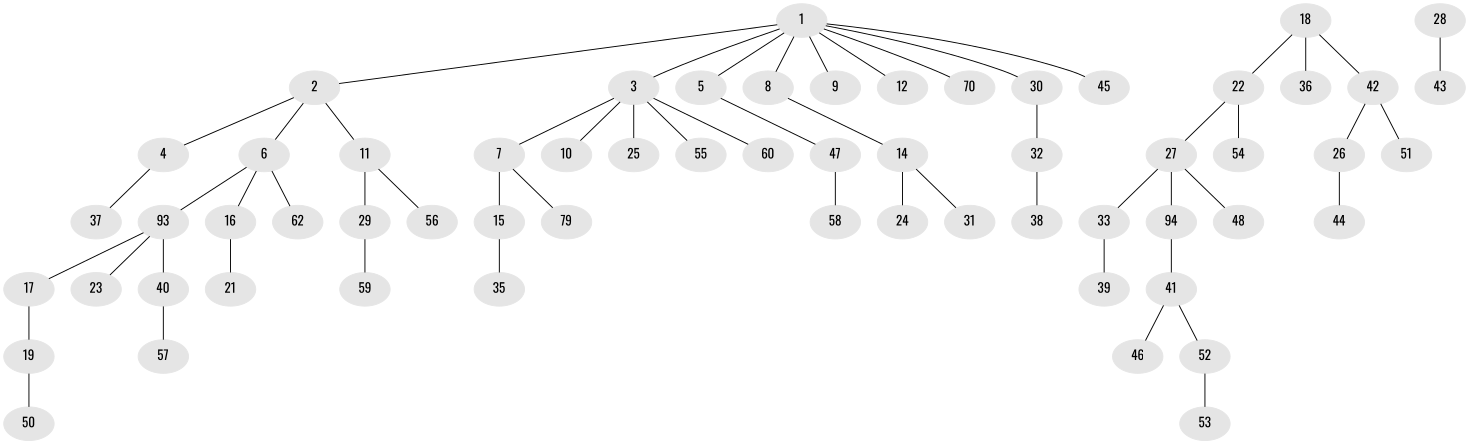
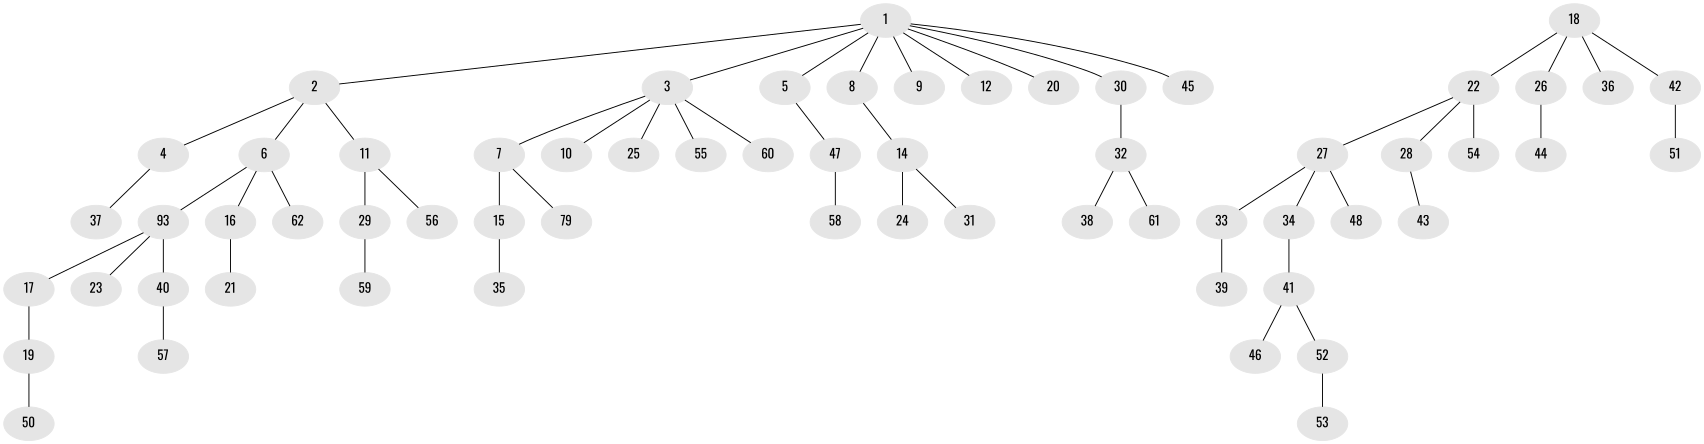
node "70": label "70" -> "20"
edge "42" -- "26": now "18" -- "26"
edge "22" -- "28": added
node "61": added
node "94": label "94" -> "34"
